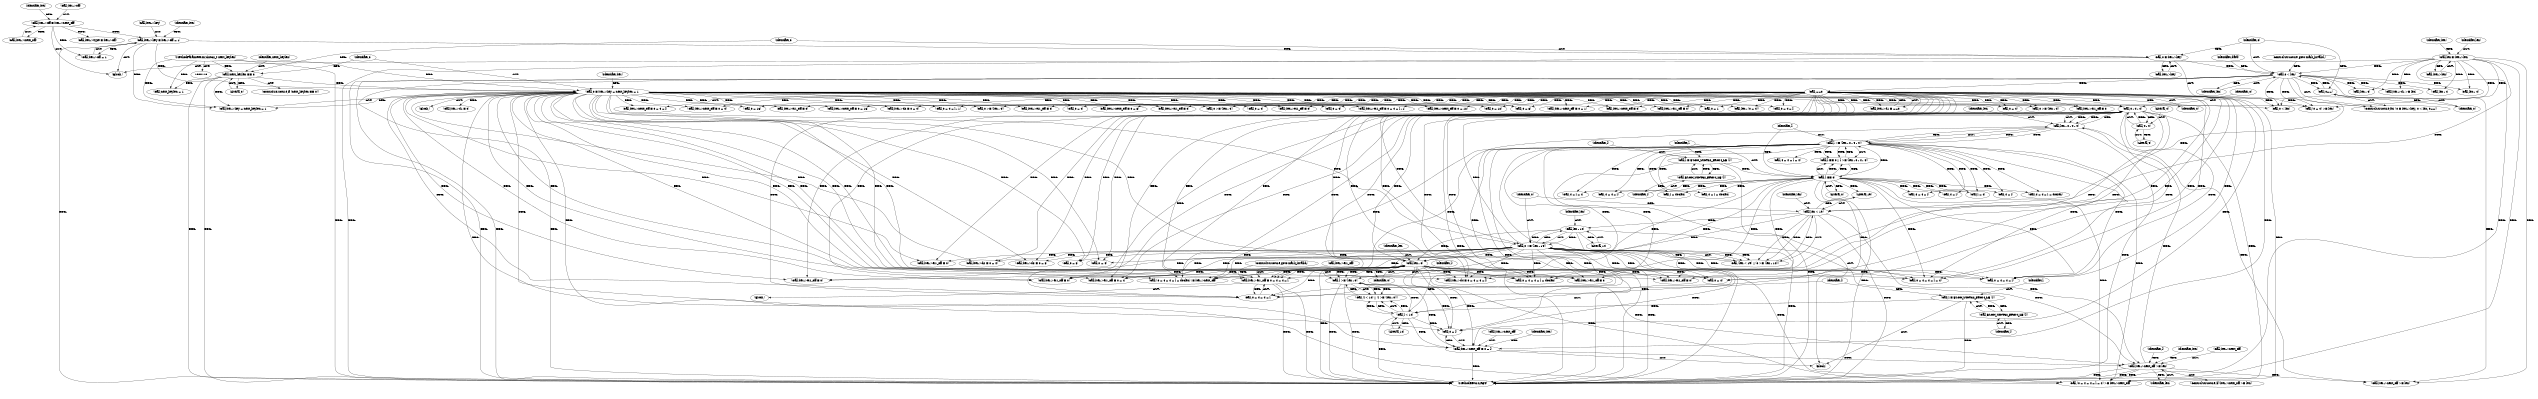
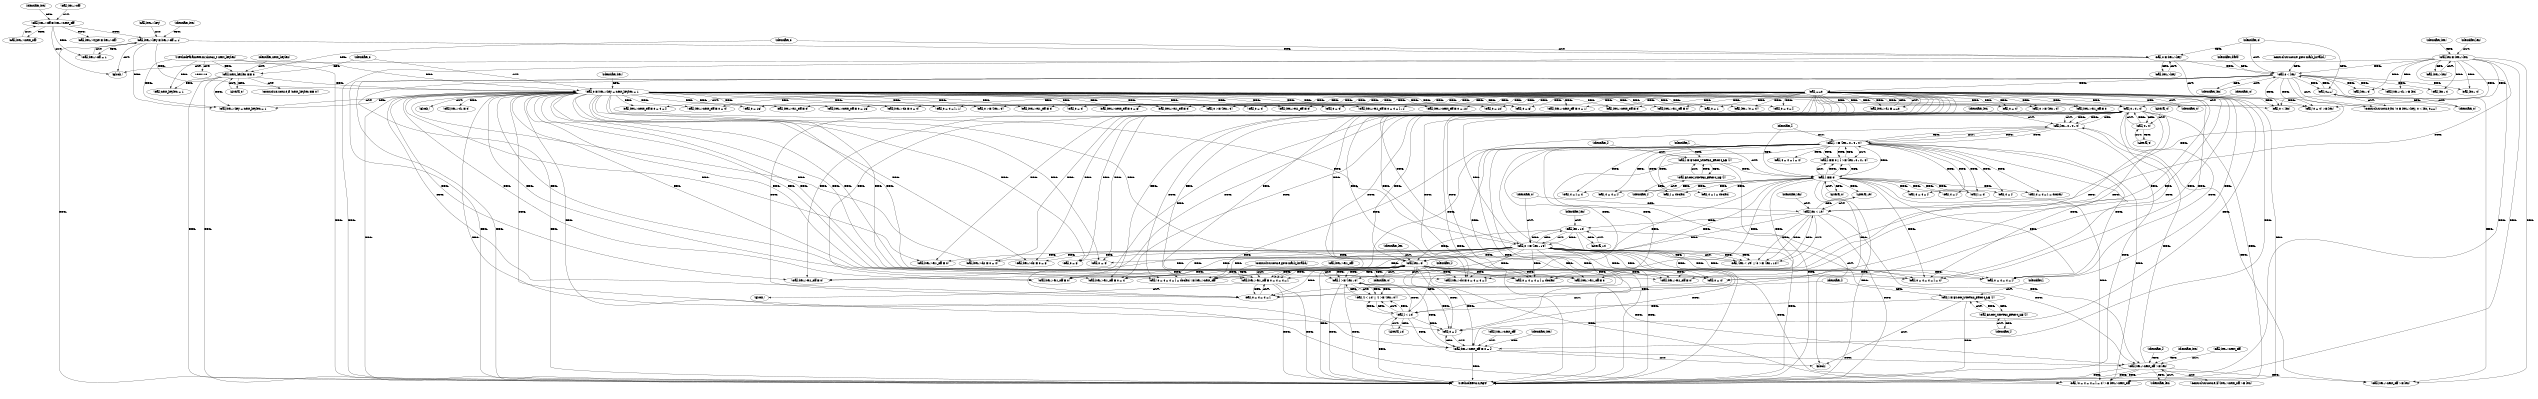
edge "(Call,o - 4 - 4)" -> "(Call,(o + 4 + 4 + l + doclen) != iter->next_off)": now "(Call,iter->d1 = ++o)" -> "(Call,(o + 4 + 4 + l + doclen) != iter->next_off)"
edge "(Call,o = iter->key + next_keylen + 1)" -> "(MethodReturn,RET)": added, label "DDG:"
